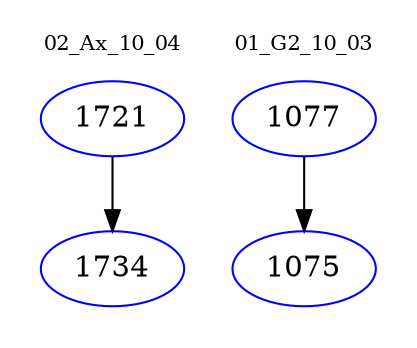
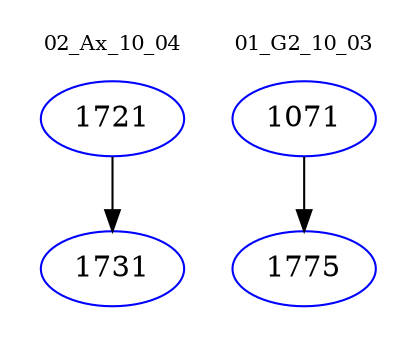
node "1077": label "1077" -> "1071"
node "1734": label "1734" -> "1731"
node "1075": label "1075" -> "1775"
